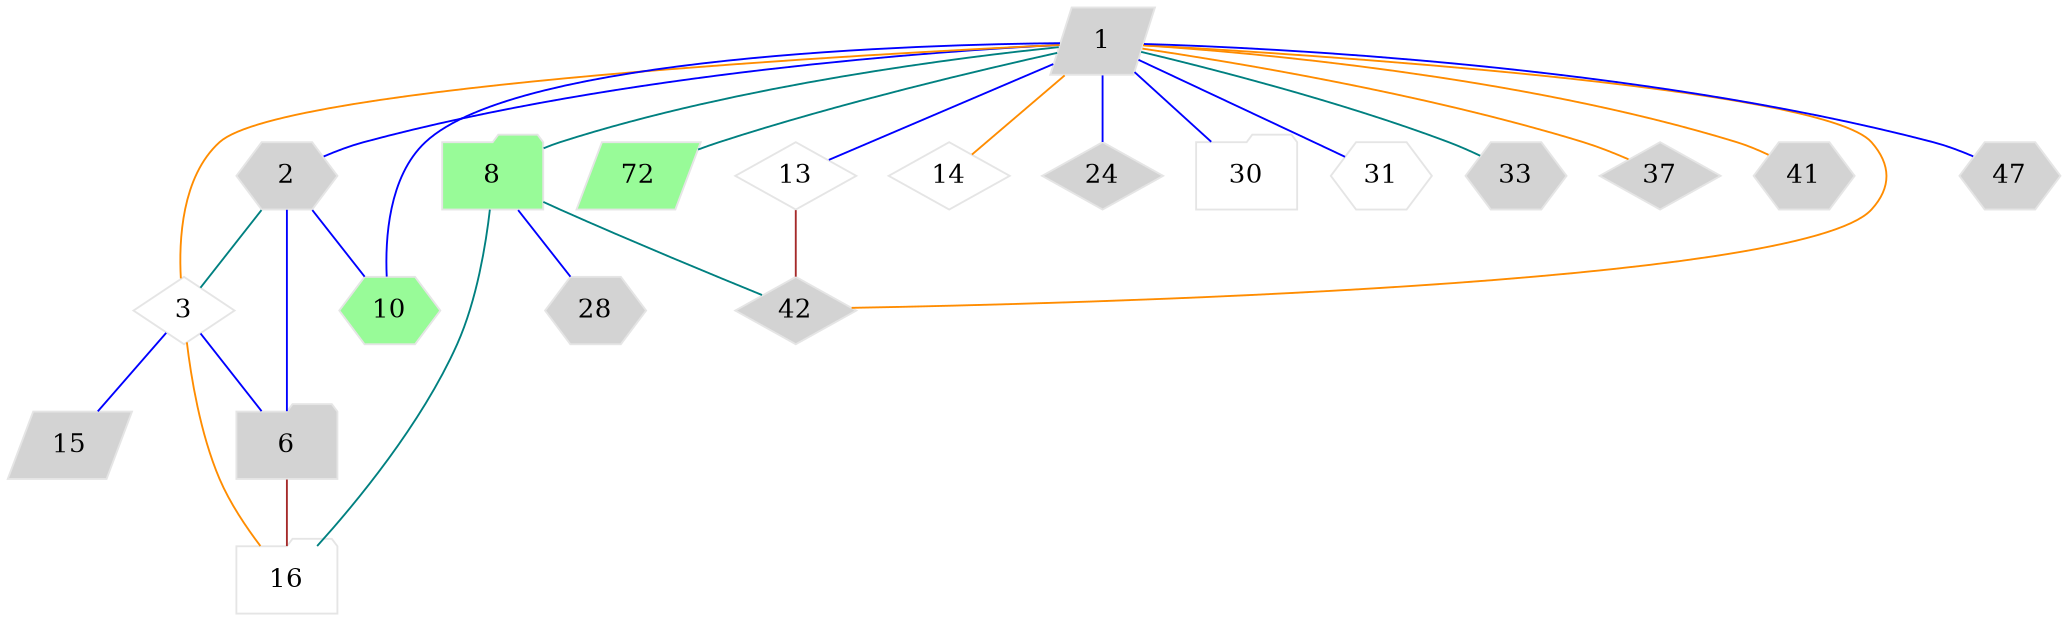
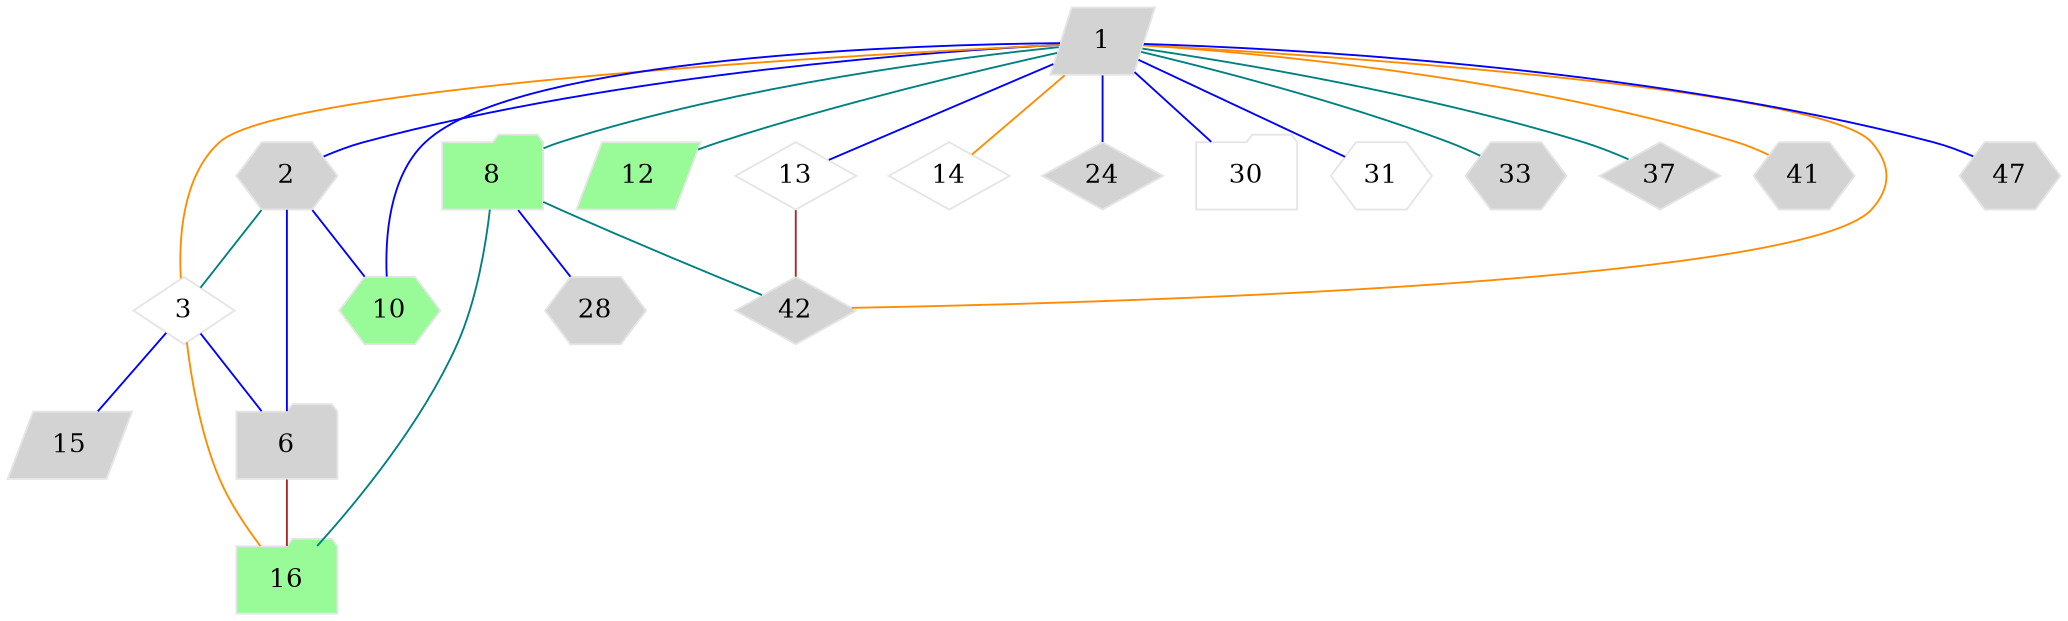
edge "1" -- "37": color darkorange -> teal
node "72": label "72" -> "12"
node "16": fillcolor white -> palegreen
